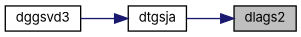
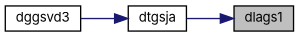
node "dlags2": label "dlags2" -> "dlags1"
